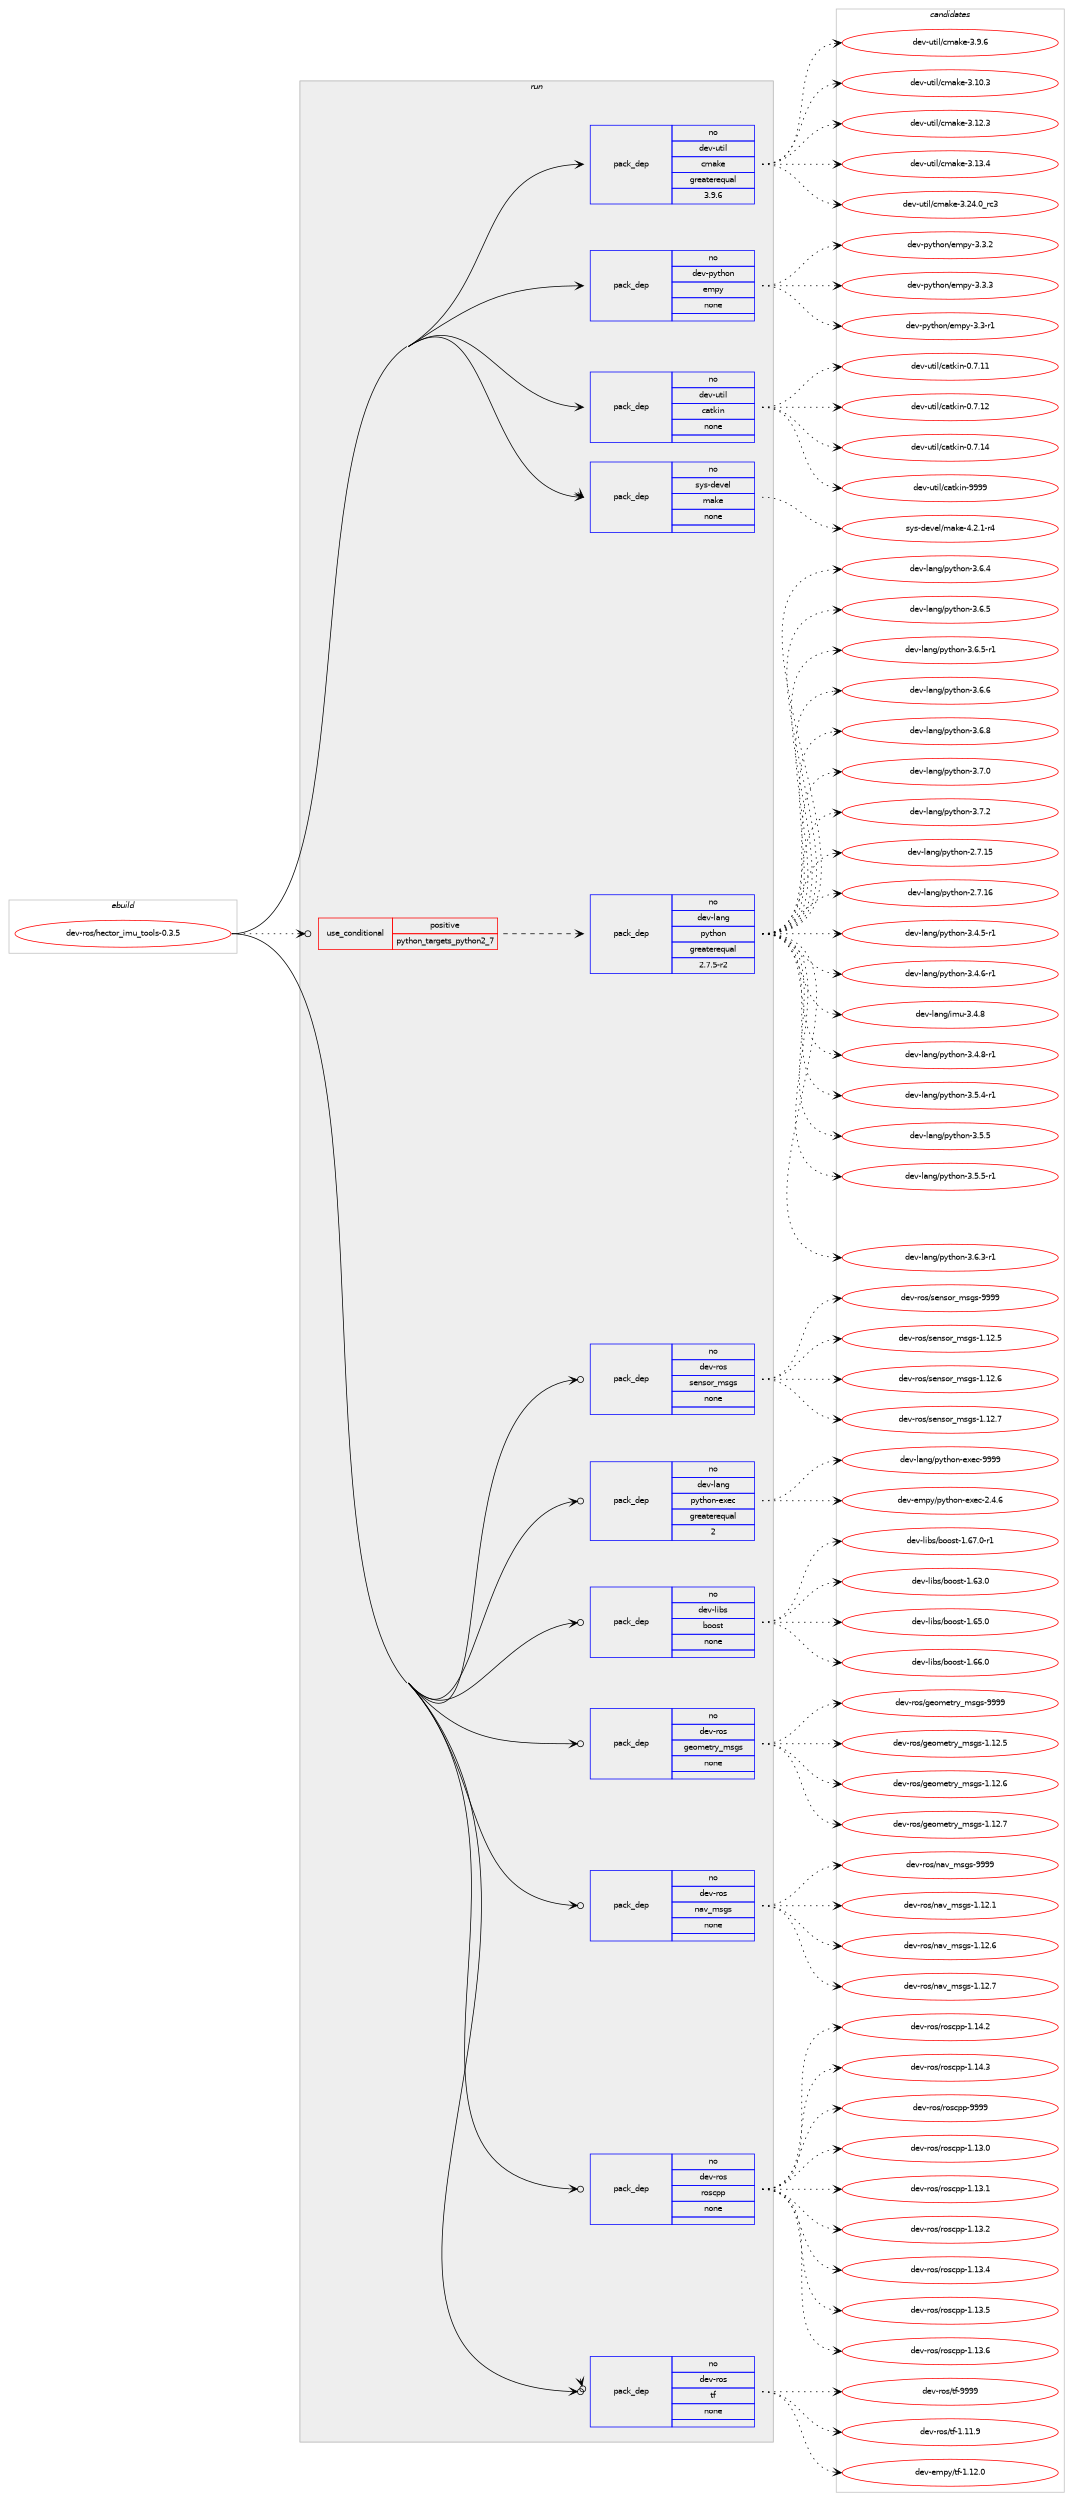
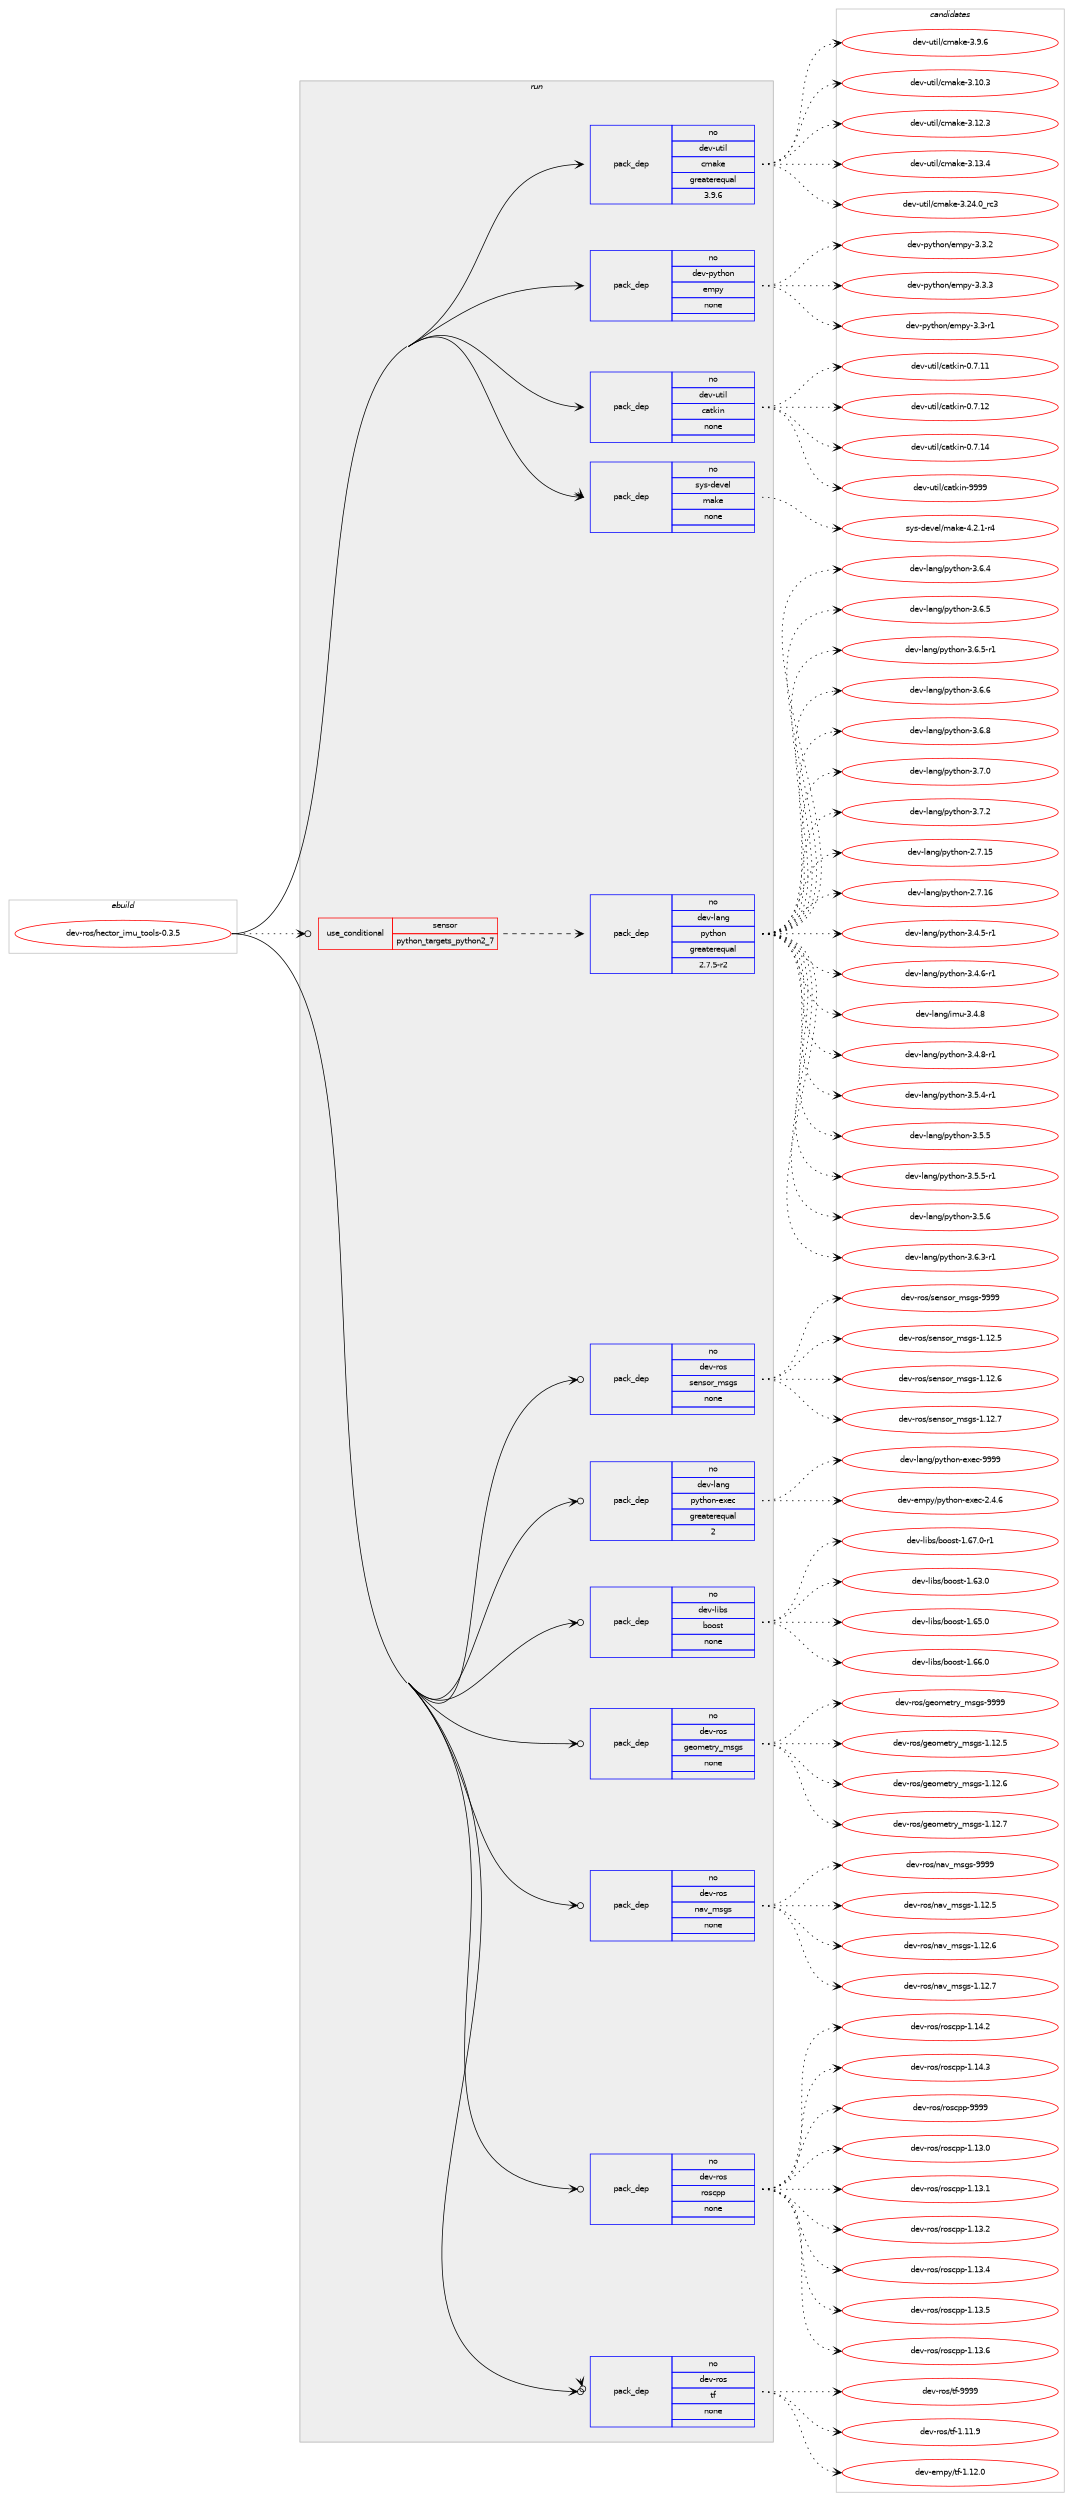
node "use_conditional": text "positive" -> "sensor"
node "dev-lang/python-3.5.6": added
node "dev-ros/nav_msgs-1.12.1": label "dev-ros/nav_msgs-1.12.1" -> "dev-ros/nav_msgs-1.12.5"
